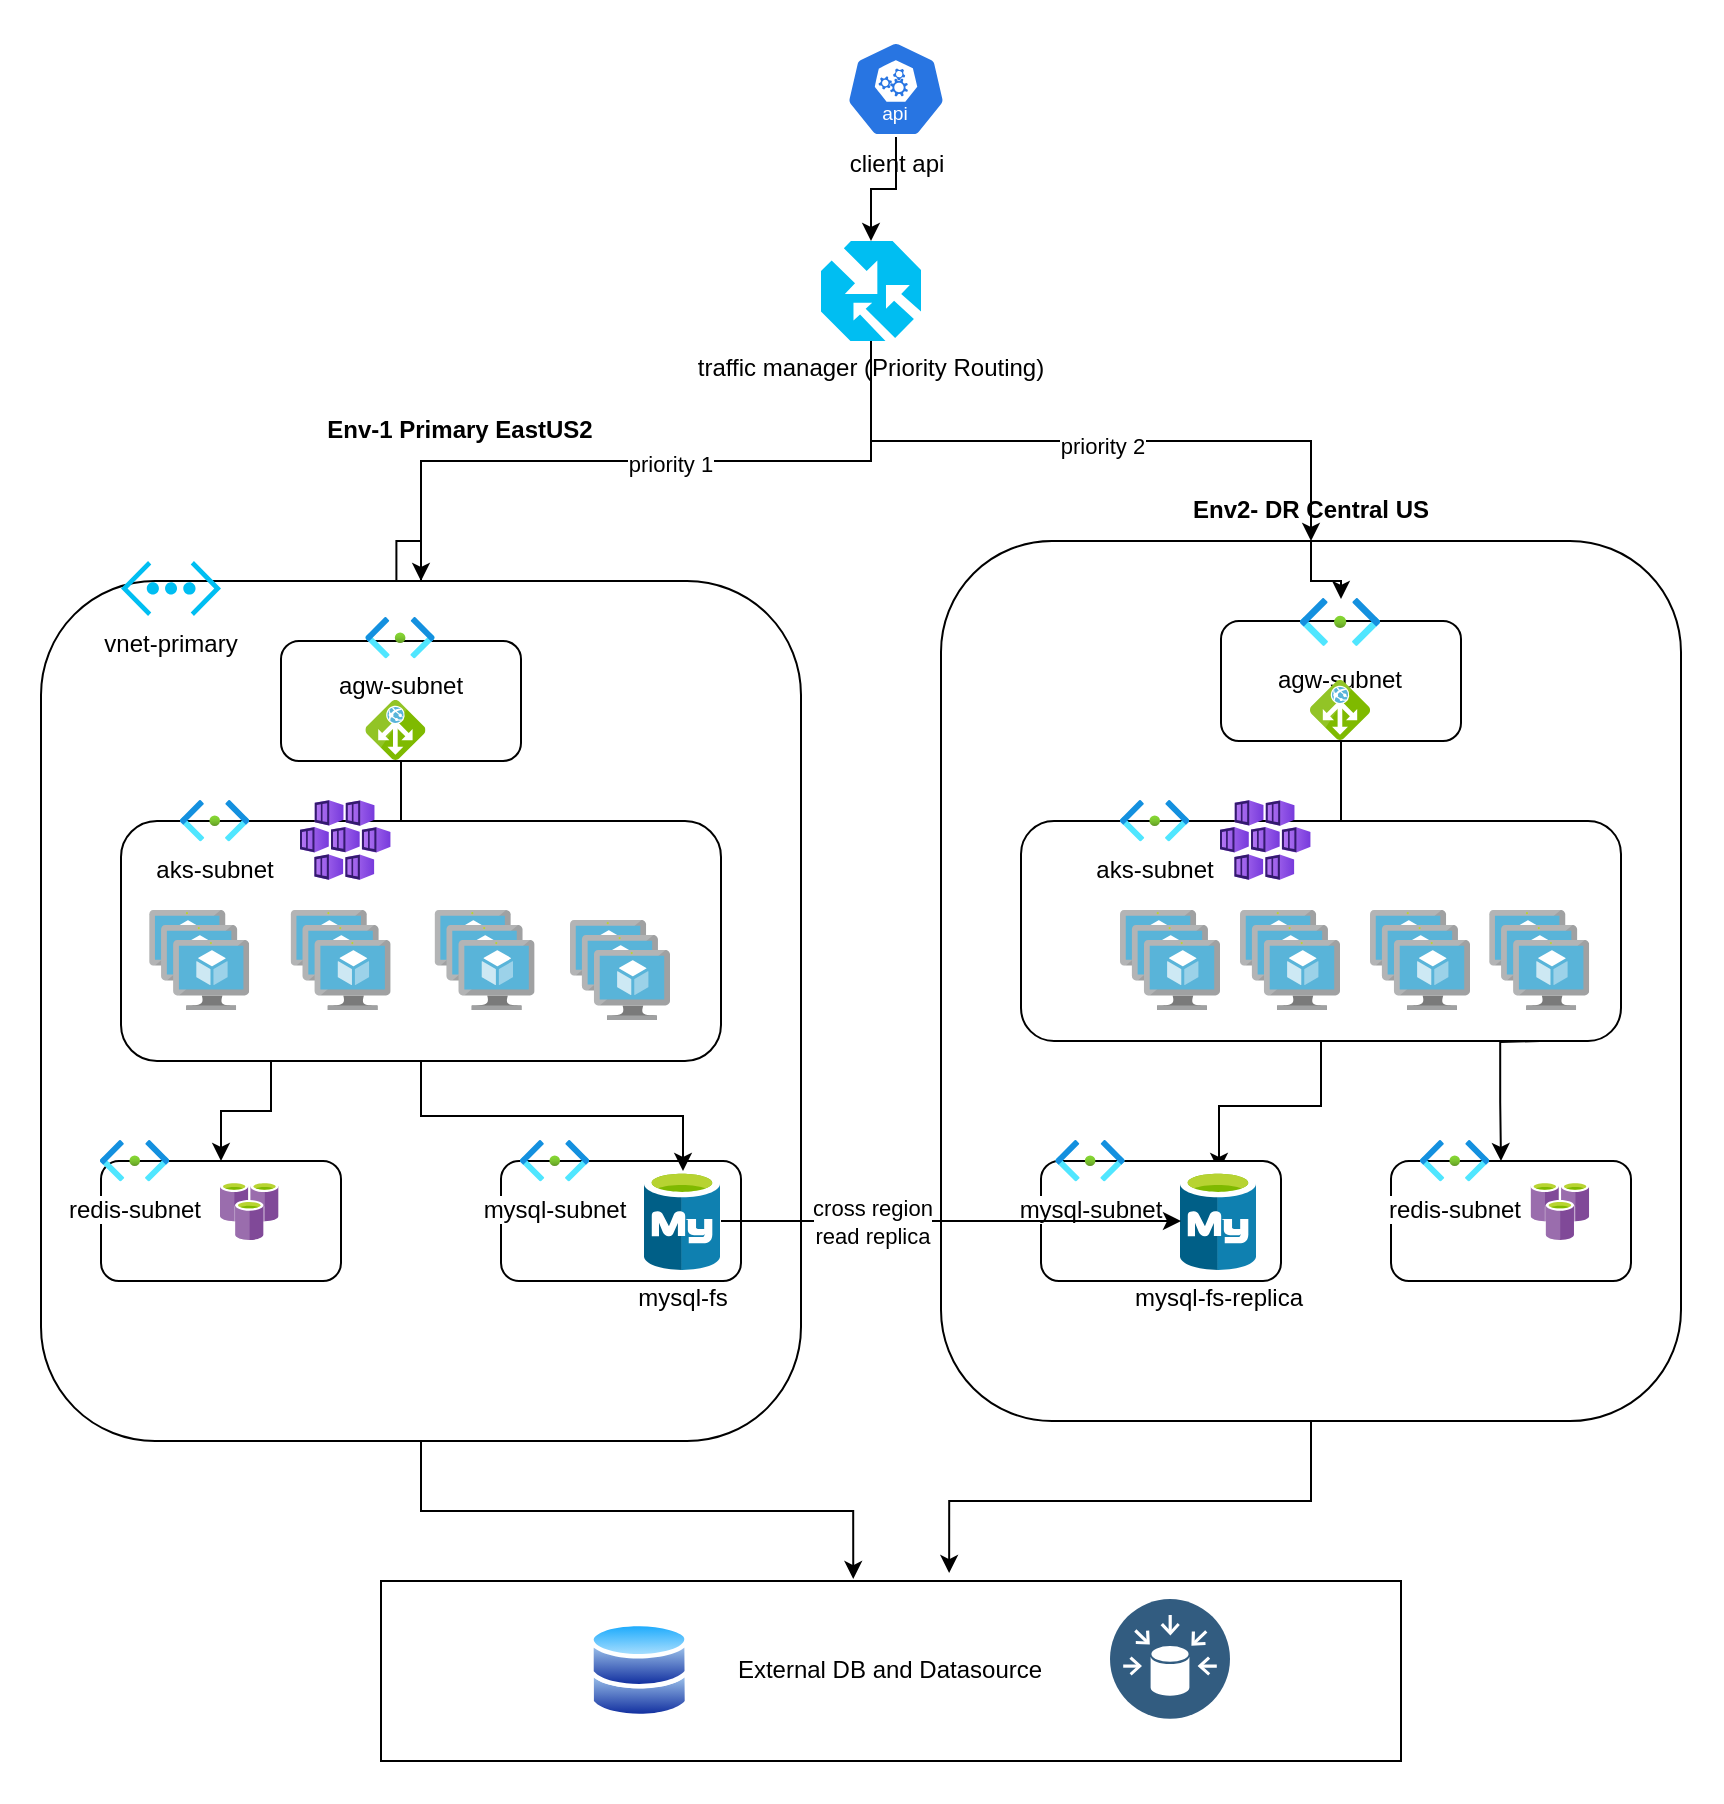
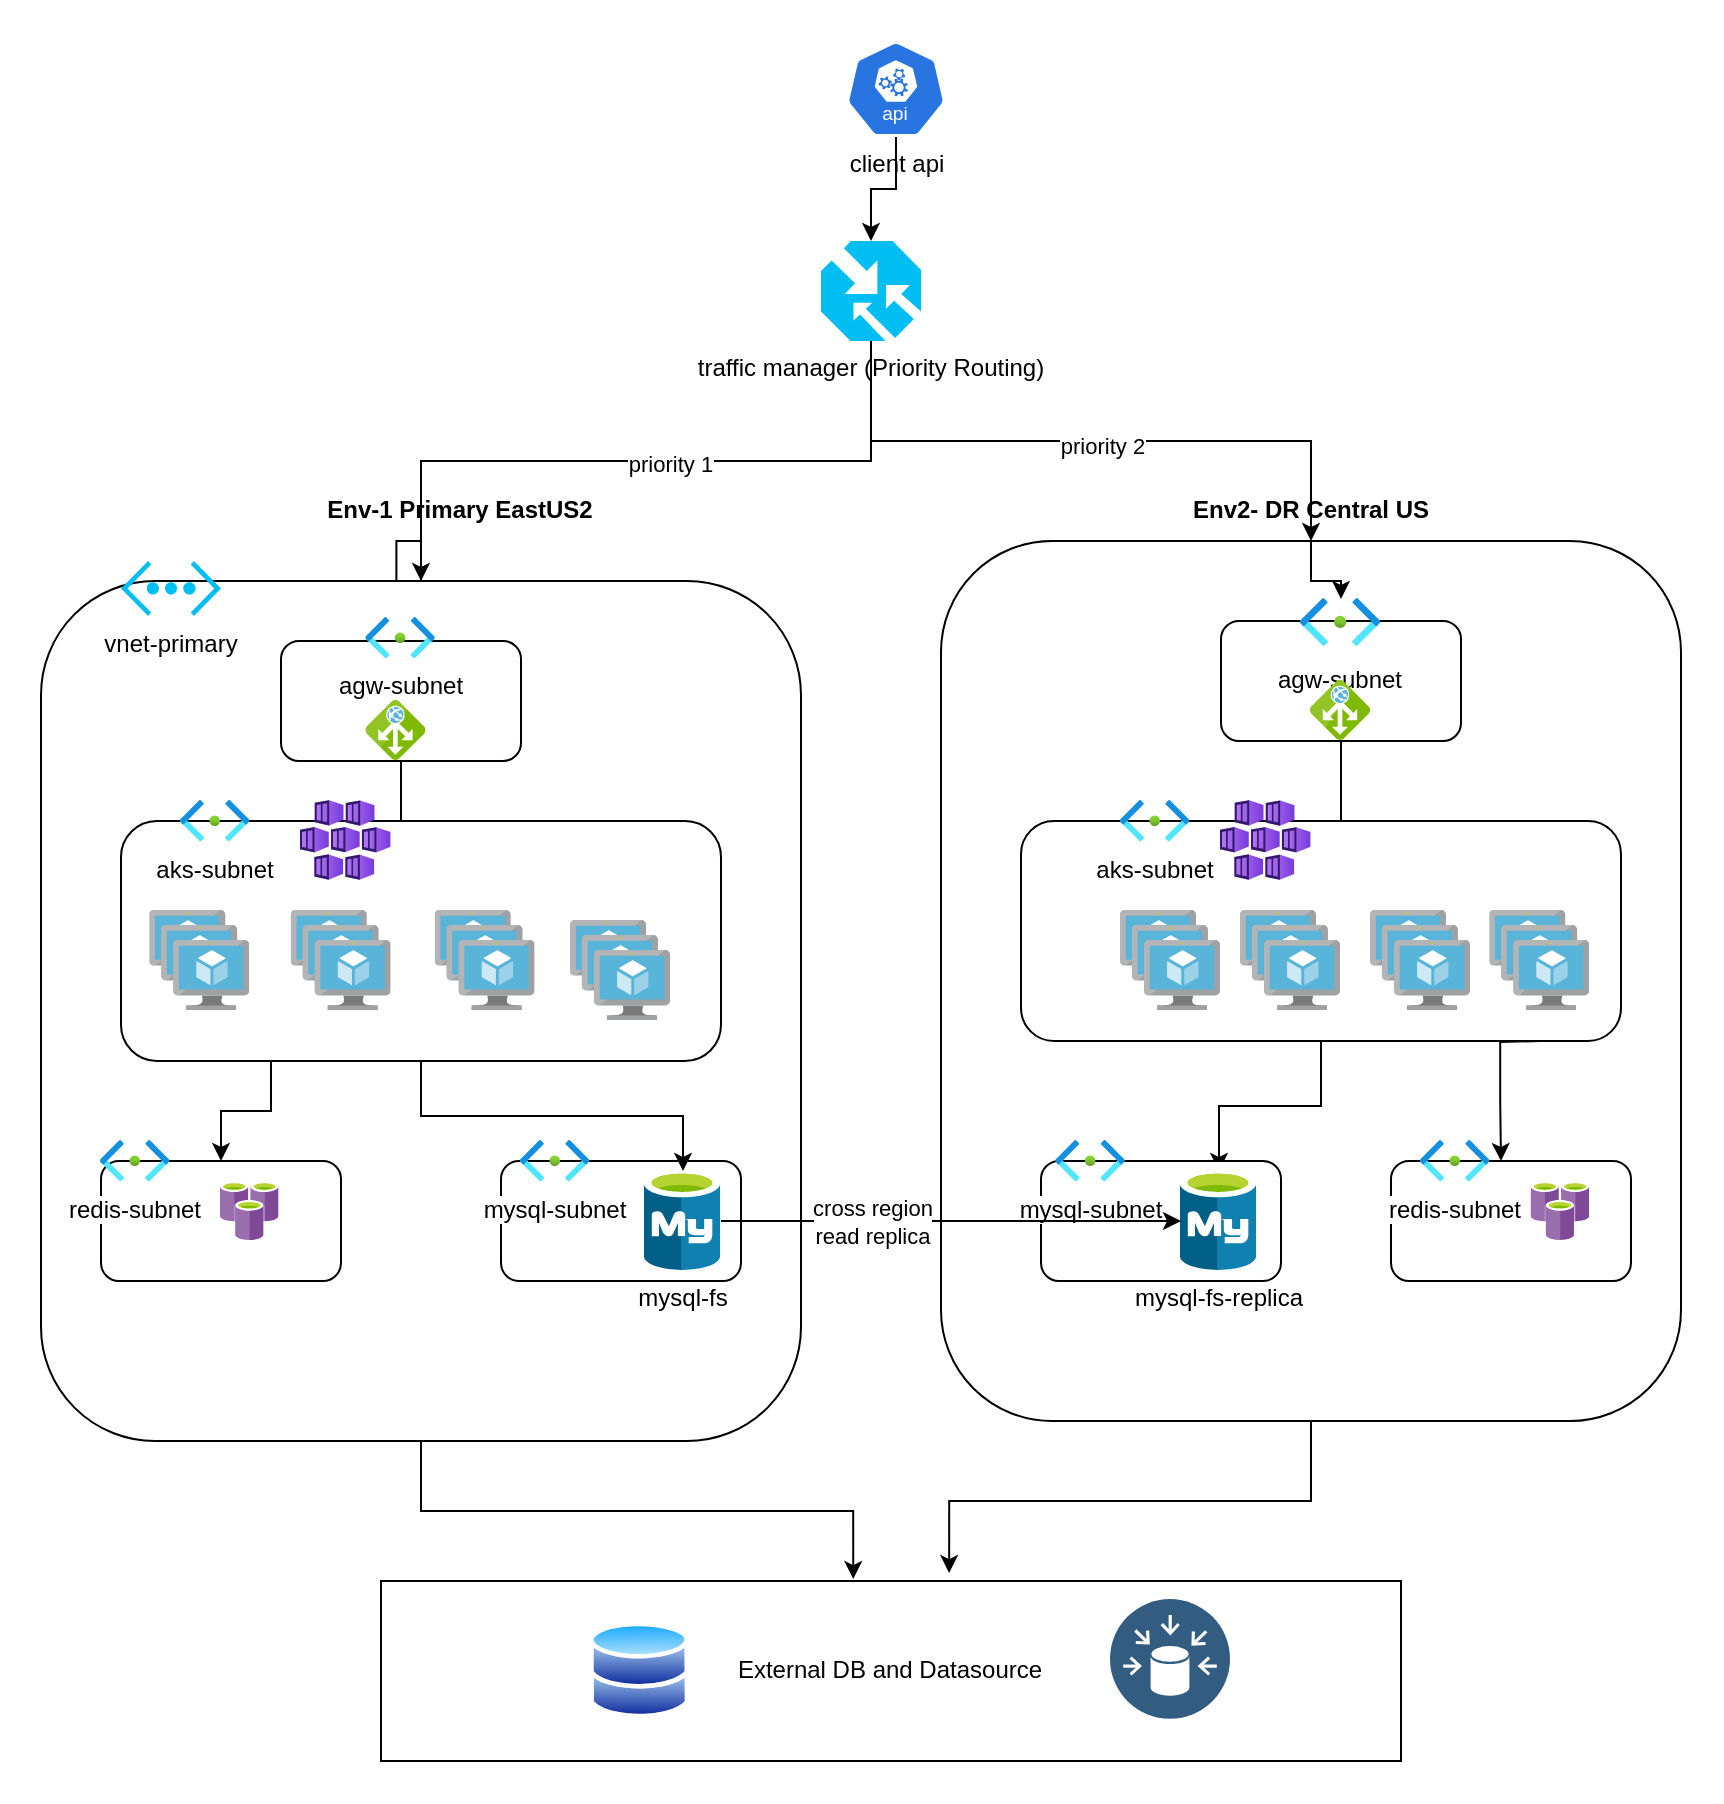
node "Env-1 Primary EastUS2": moved (461, 431) -> (461, 511)
